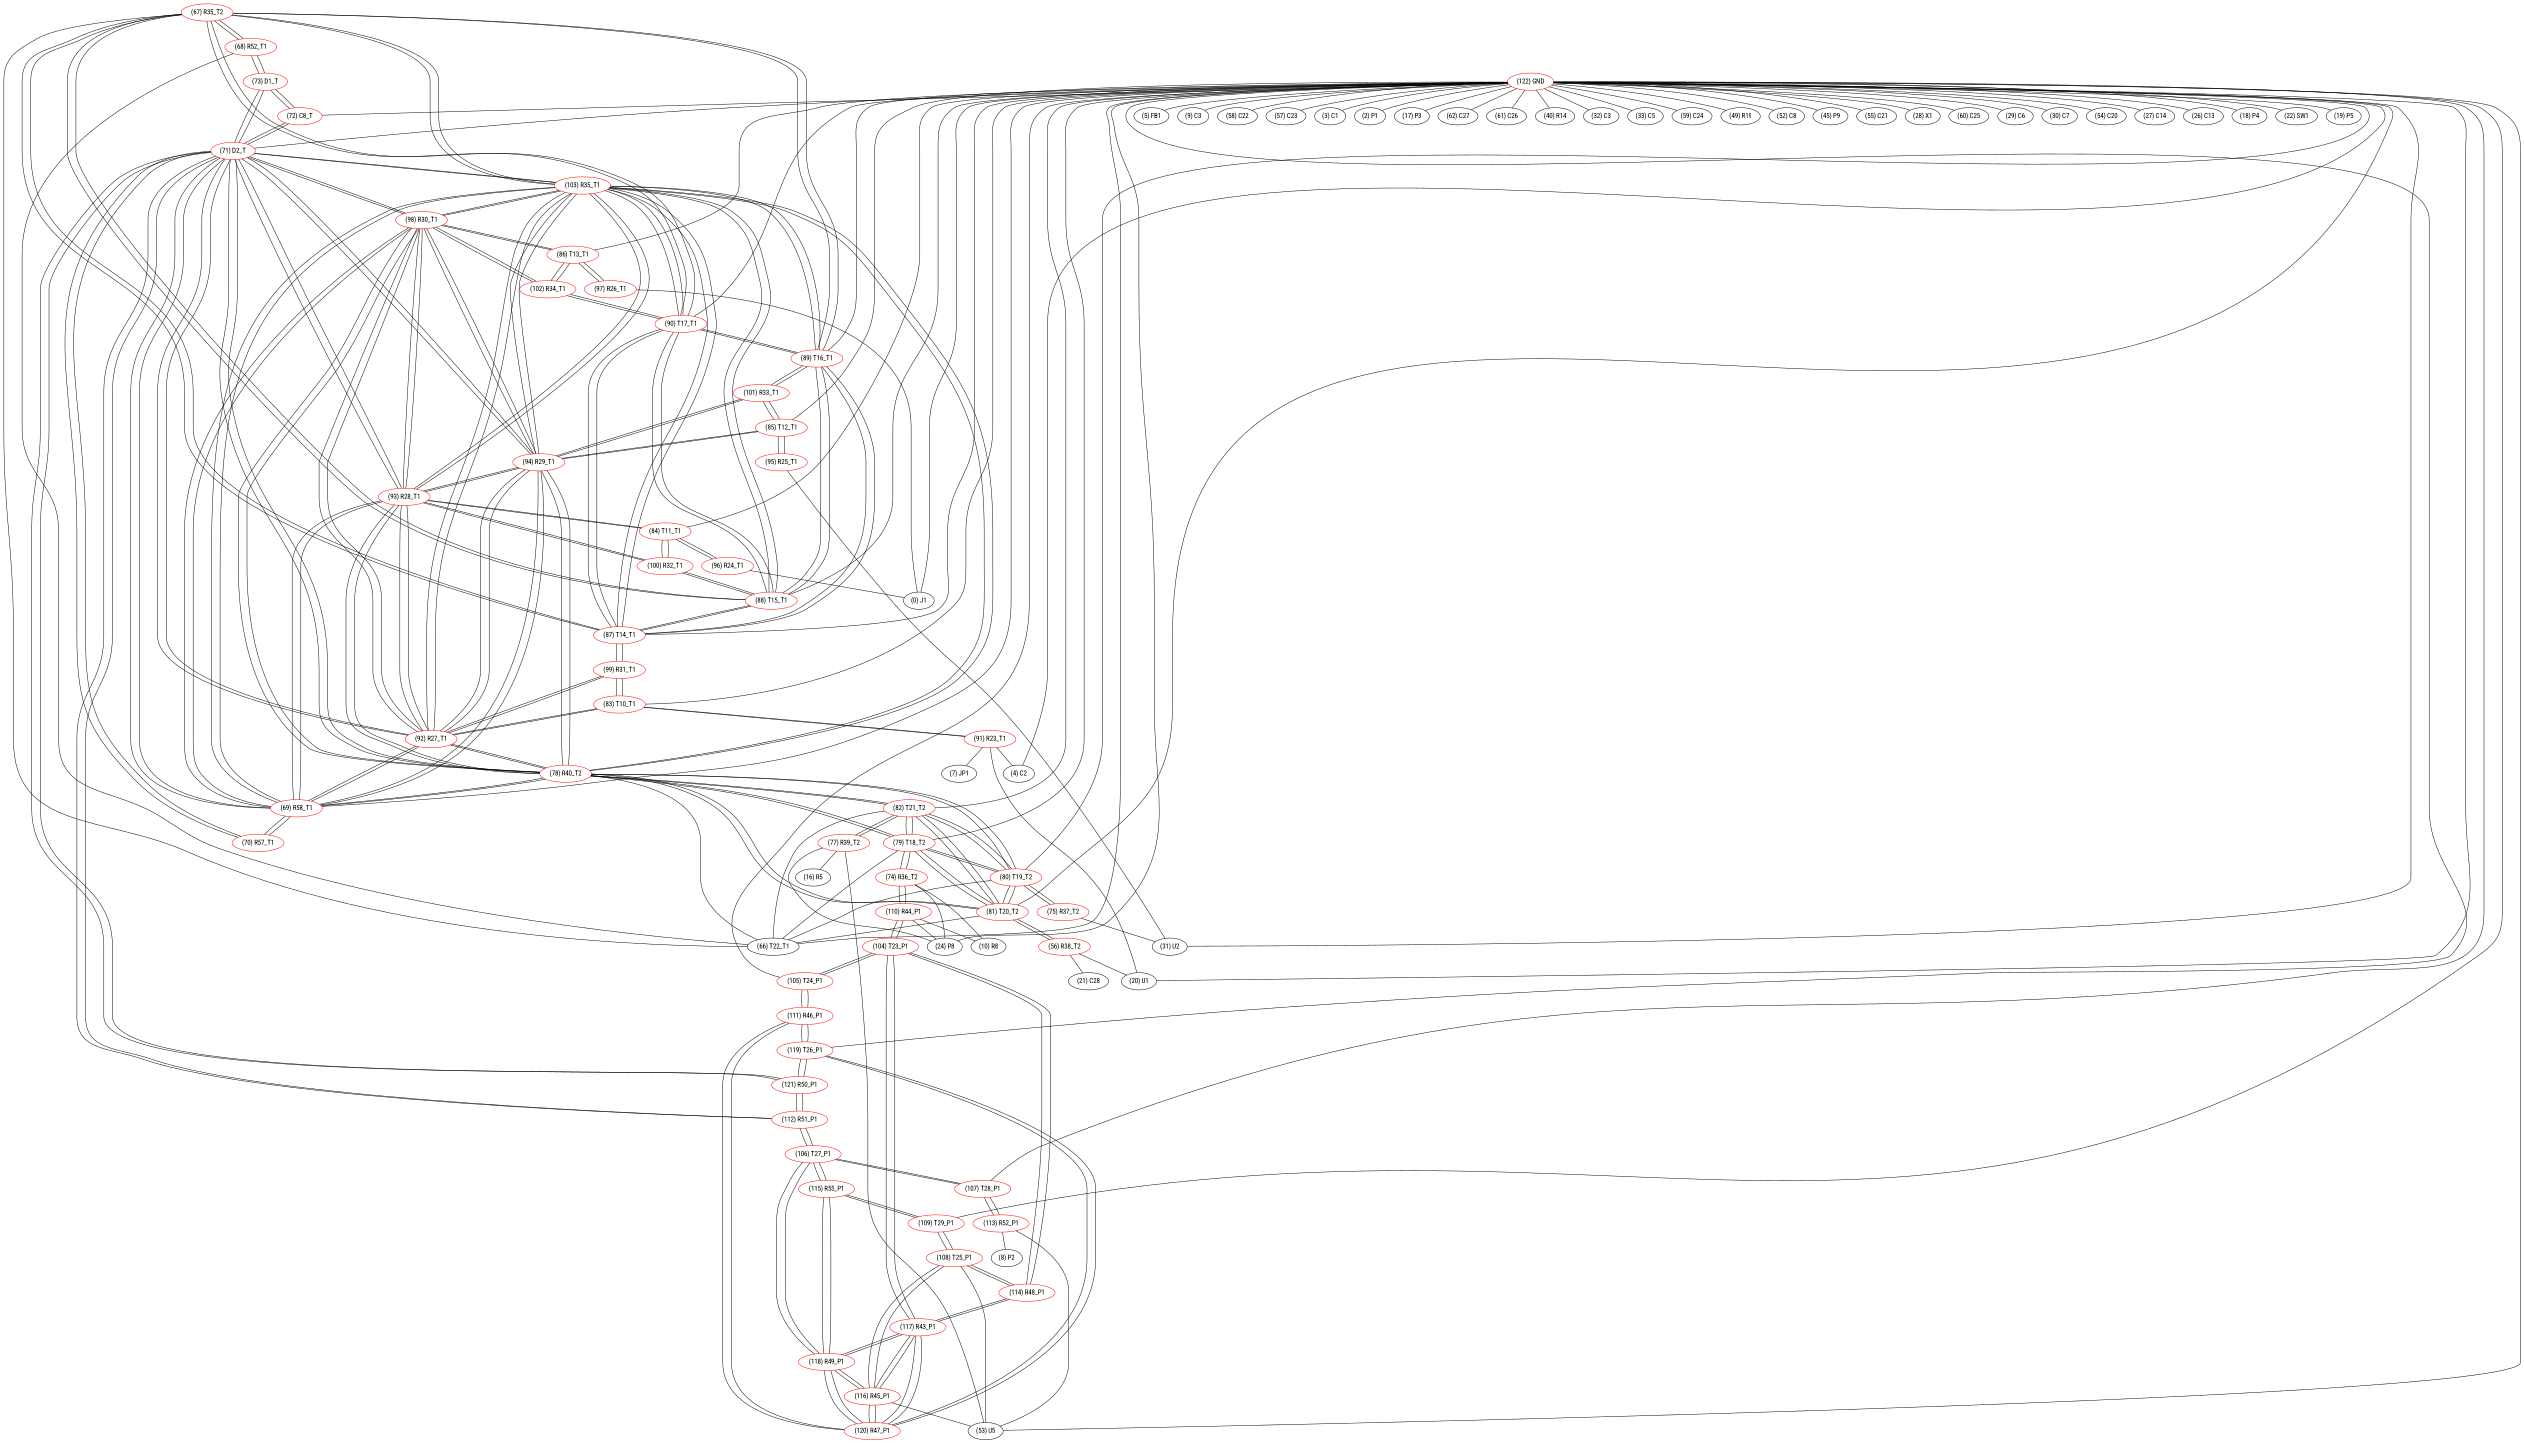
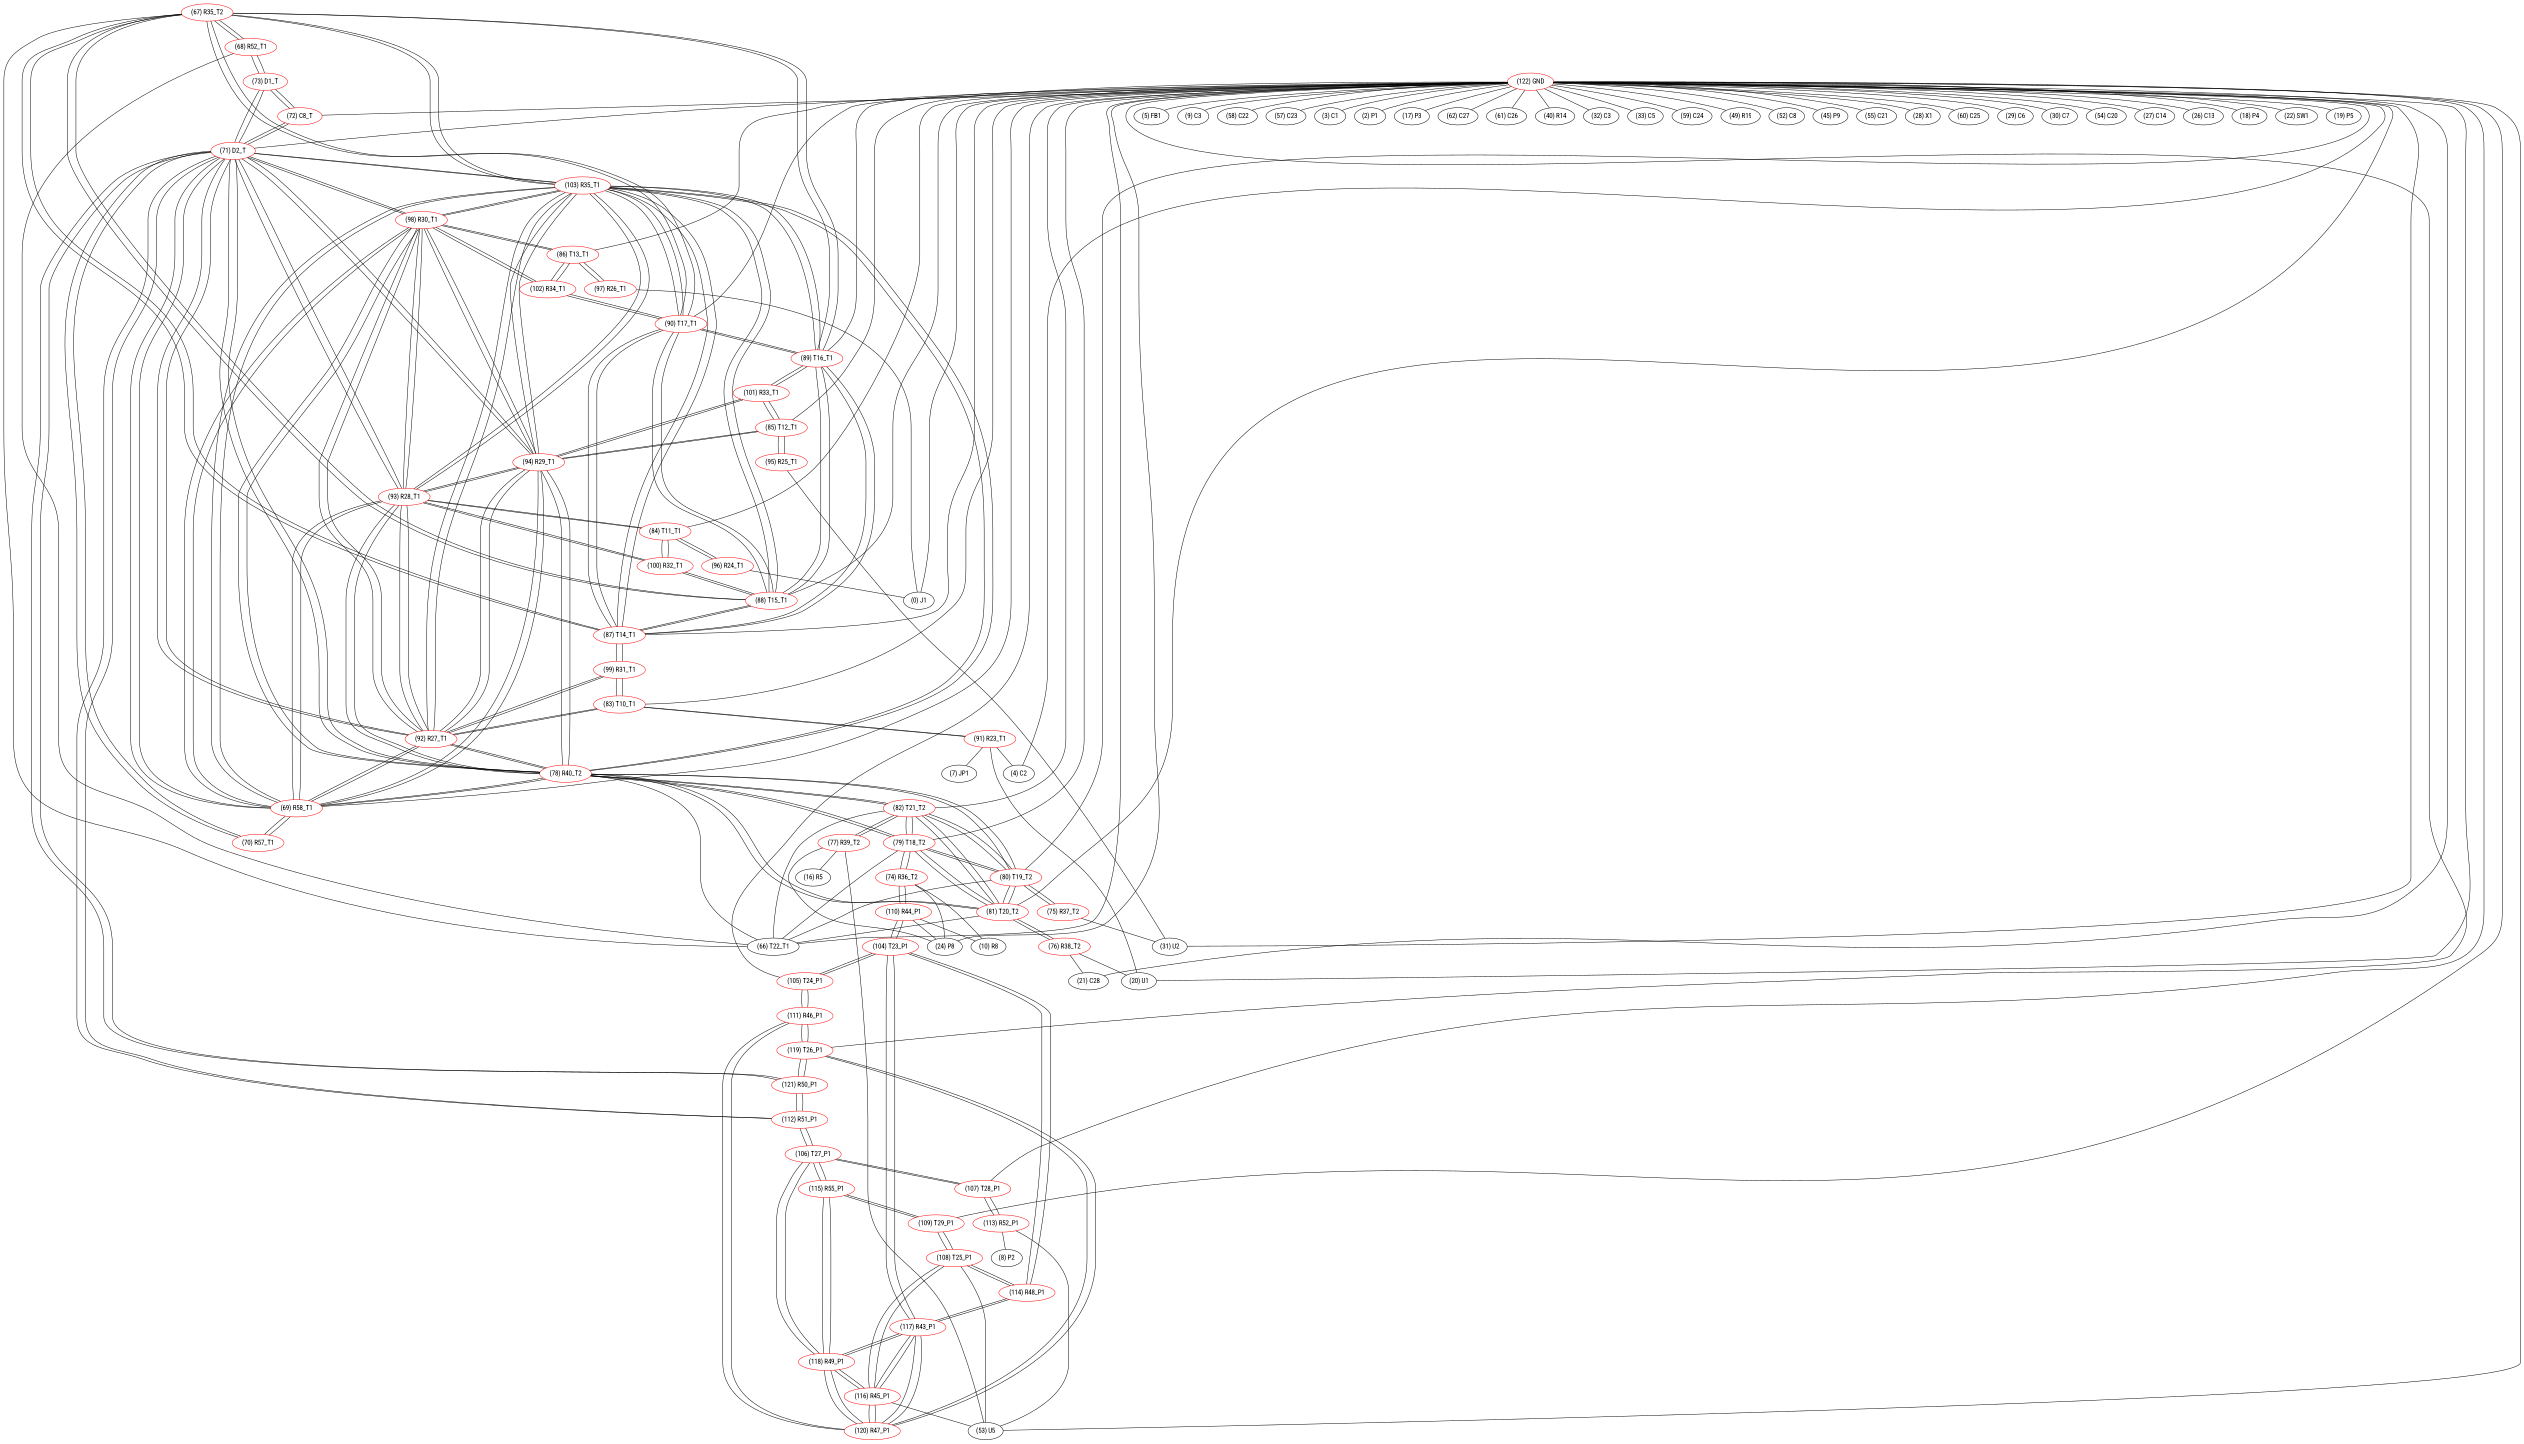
edge "(122) GND" -- "(21) C28": added
node "(56) R38_T2": label "(56) R38_T2" -> "(76) R38_T2"
